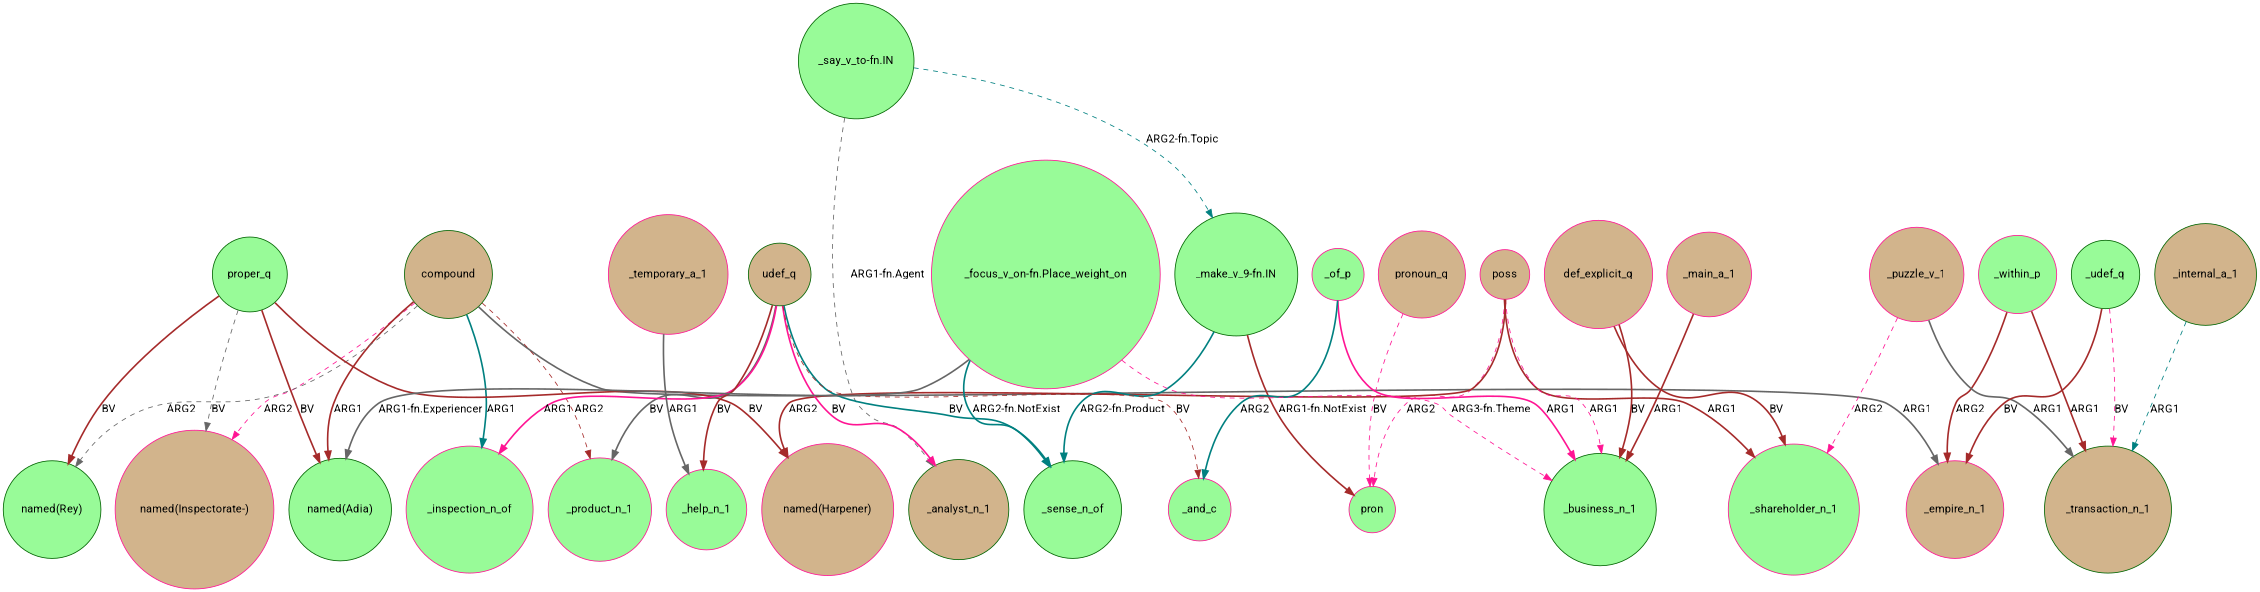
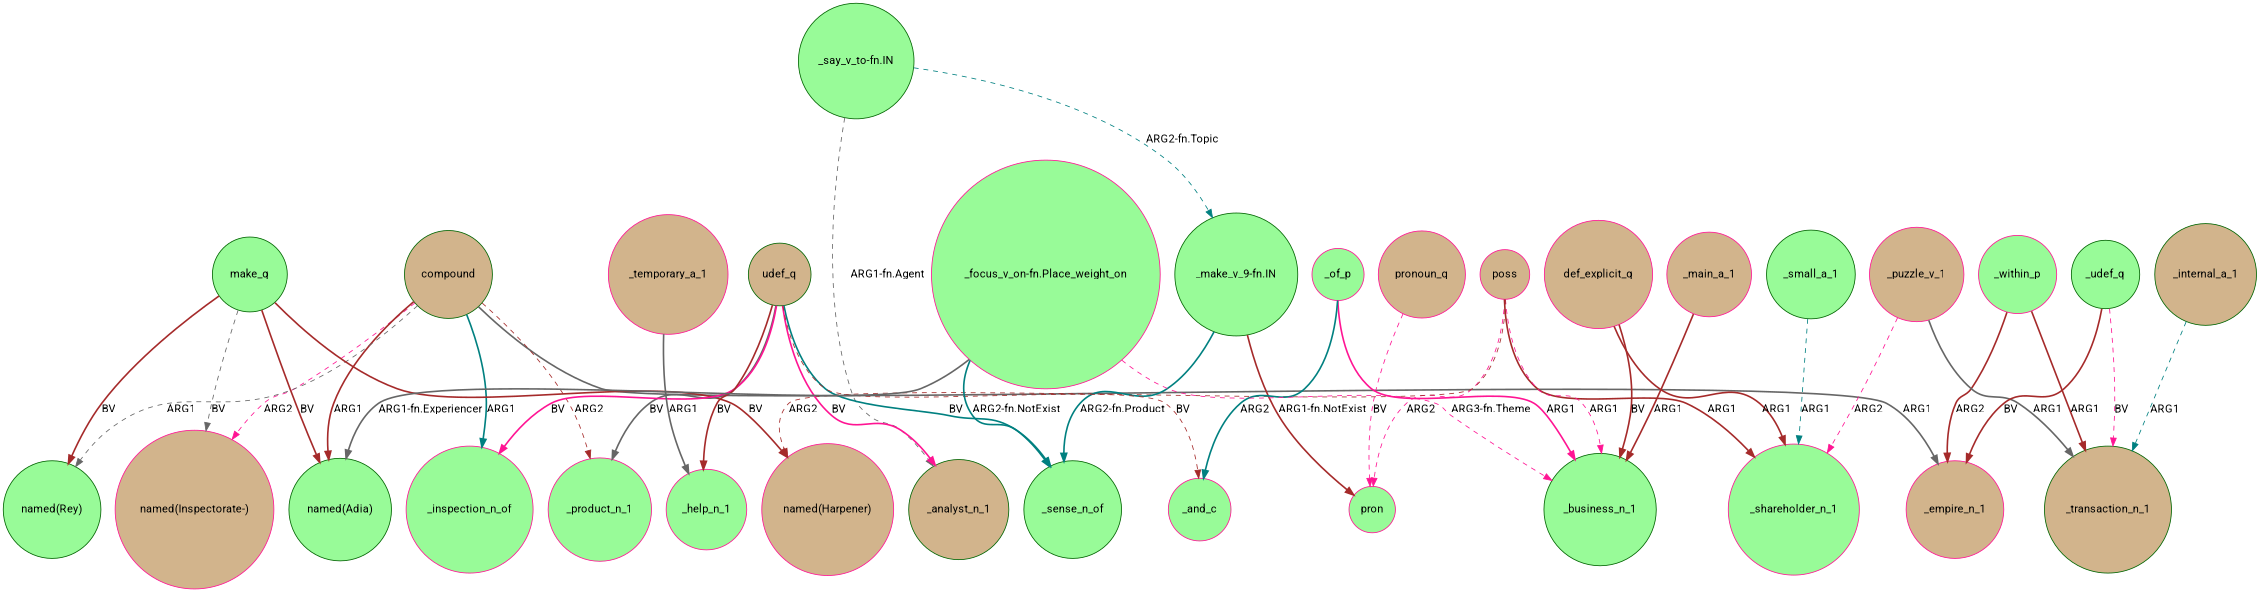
node "proper_q": label "proper_q" -> "make_q"
node "_small_a_1": added
edge "poss" -> "named(Harpener)": style bold -> dashed
edge "compound" -> "named(Rey)": label "ARG2" -> "ARG1"
edge "udef_q" -> "_inspection_n_of": label "ARG1" -> "BV"
edge "def_explicit_q" -> "_shareholder_n_1": label "BV" -> "ARG1"
